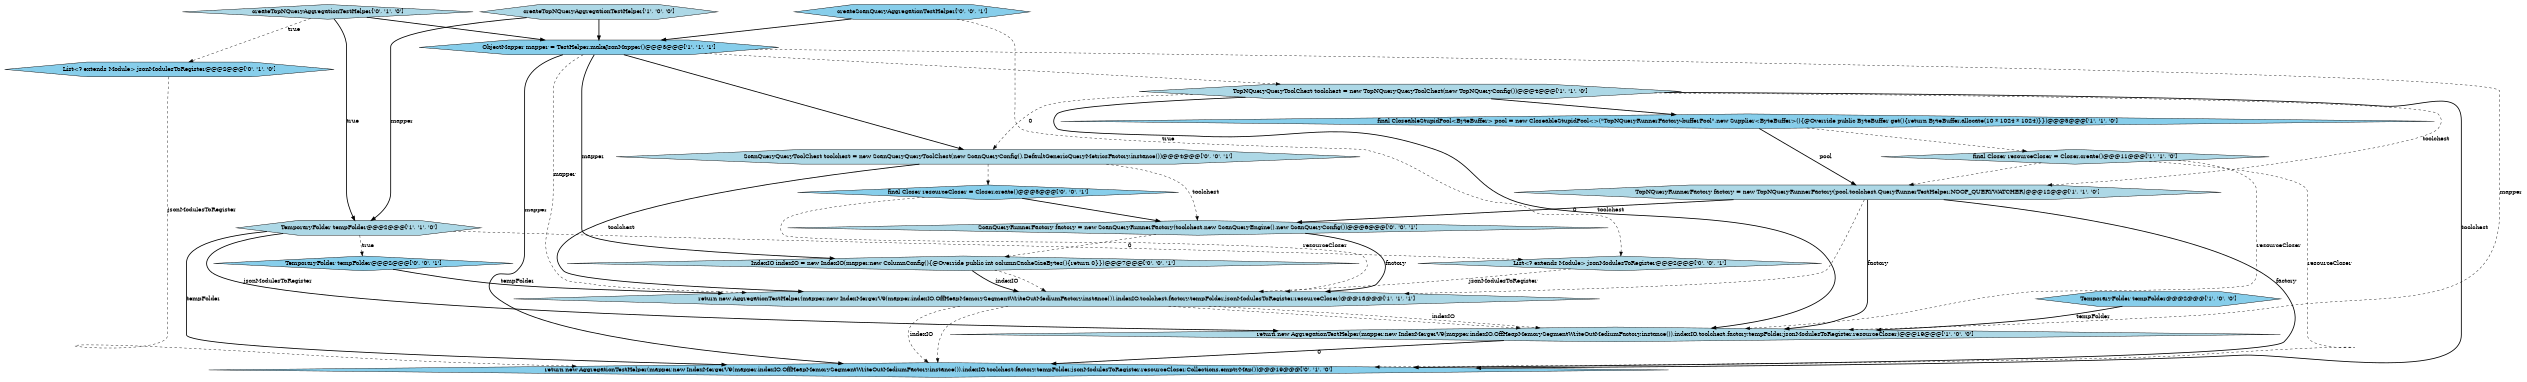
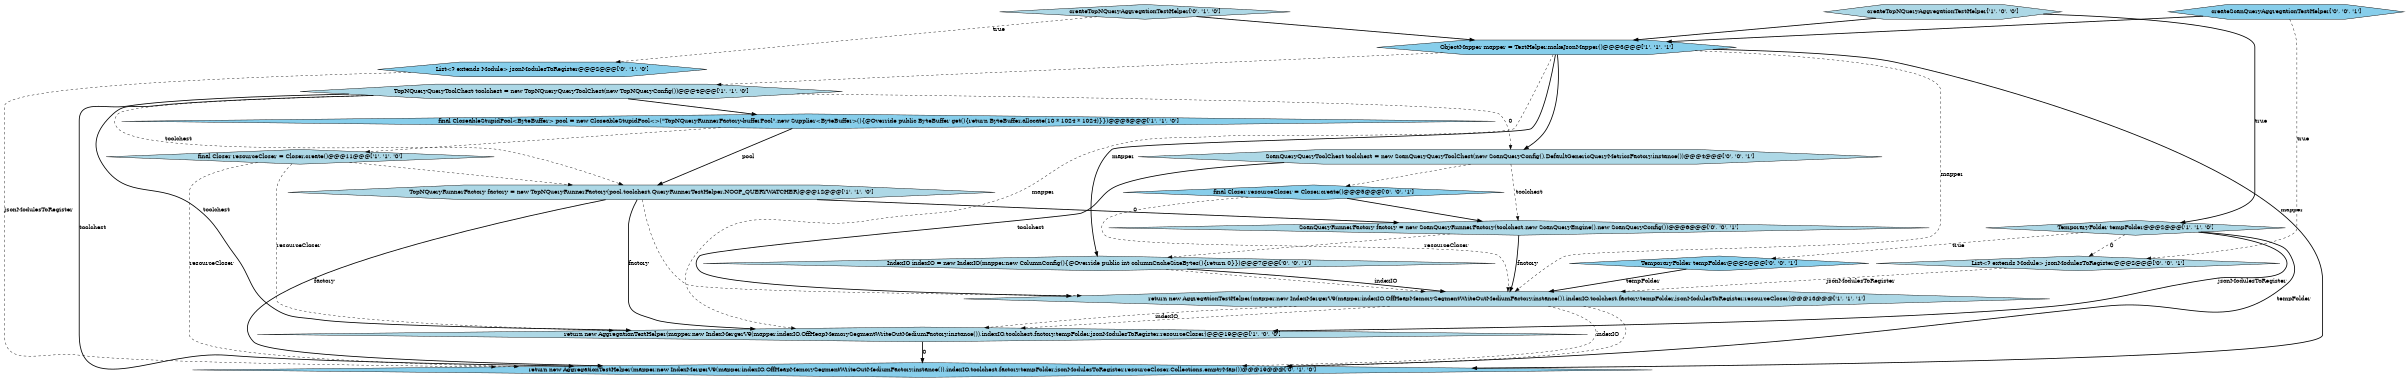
edge "createTopNQueryAggregationTestHelper['0', '1', '0']" -> "TemporaryFolder tempFolder@@@2@@@['1', '1', '0']": removed, label "true"
edge "createTopNQueryAggregationTestHelper['1', '0', '0']" -> "TemporaryFolder tempFolder@@@2@@@['1', '1', '0']": label "mapper" -> "true"
node "TemporaryFolder tempFolder@@@2@@@['1', '1', '0']": shape hexagon -> diamond
node "TemporaryFolder tempFolder@@@2@@@['1', '0', '0']": removed
